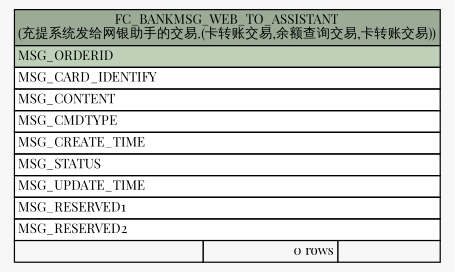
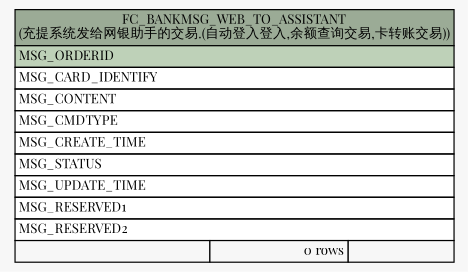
node "FC_BANKMSG_WEB_TO_ASSISTANT": text "(充提系统发给网银助手的交易.(卡转账交易,余额查询交易,卡转账交易))" -> "(充提系统发给网银助手的交易.(自动登入登入,余额查询交易,卡转账交易))"
